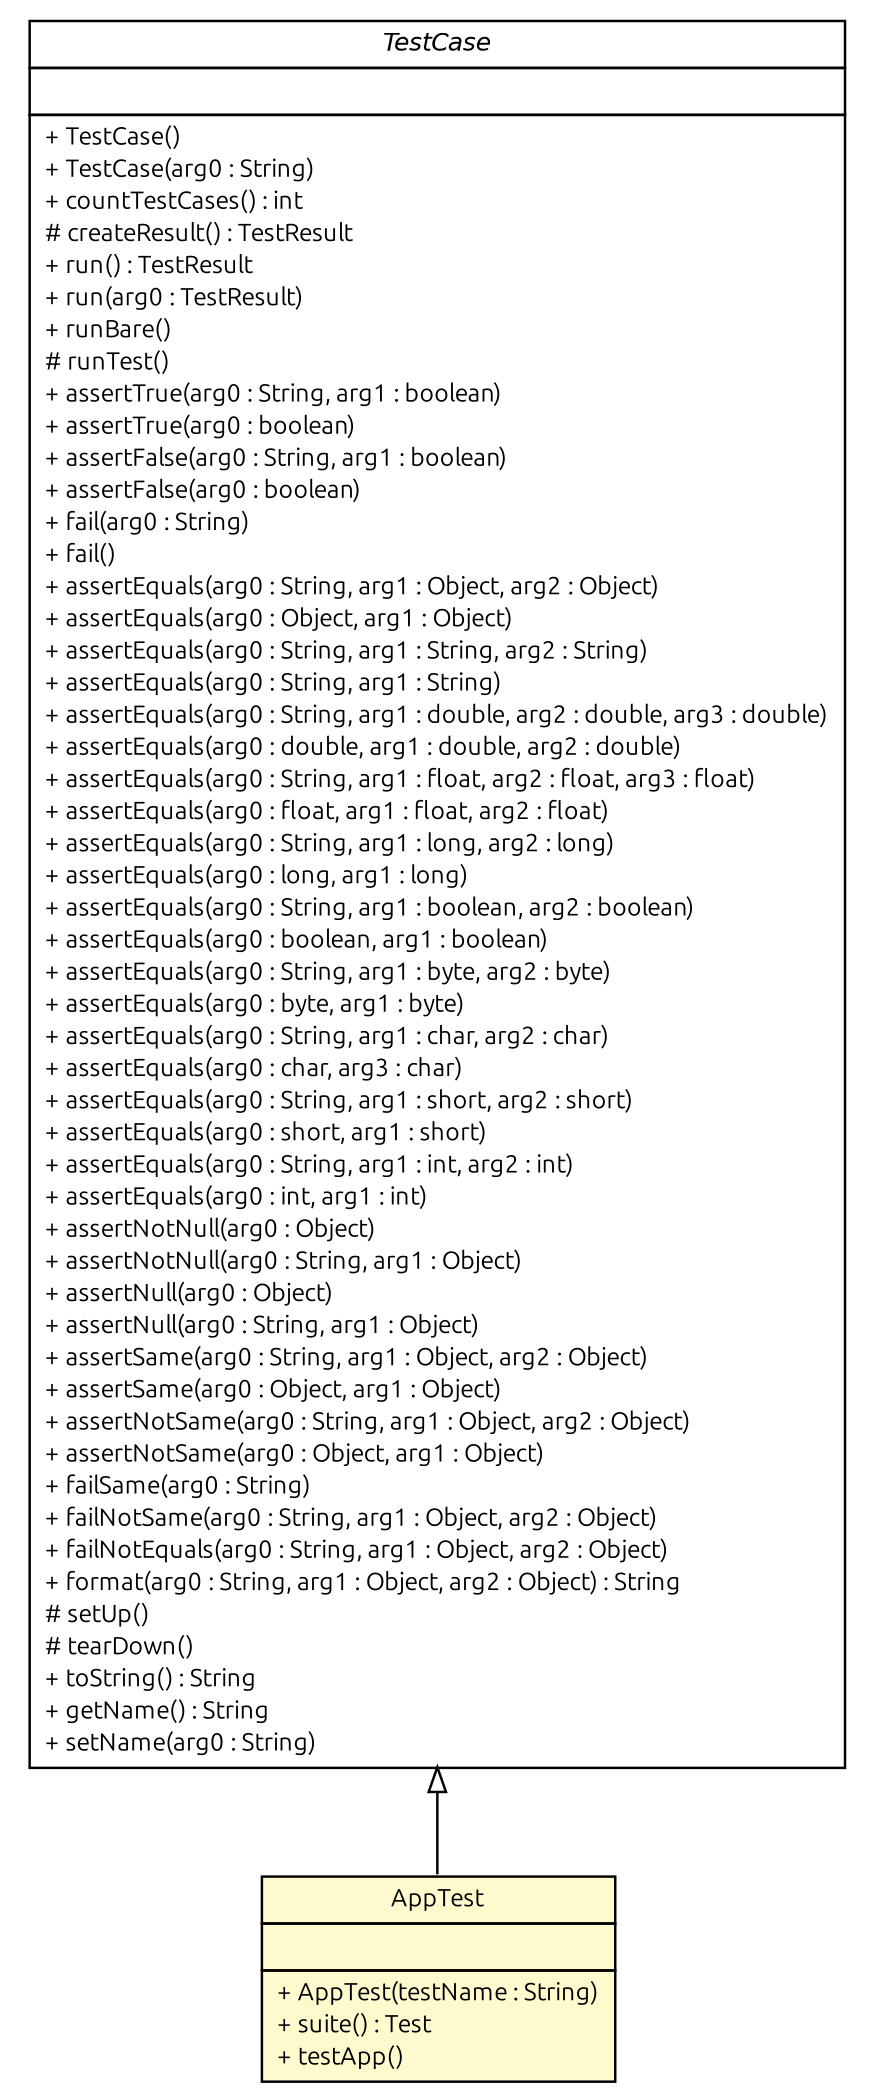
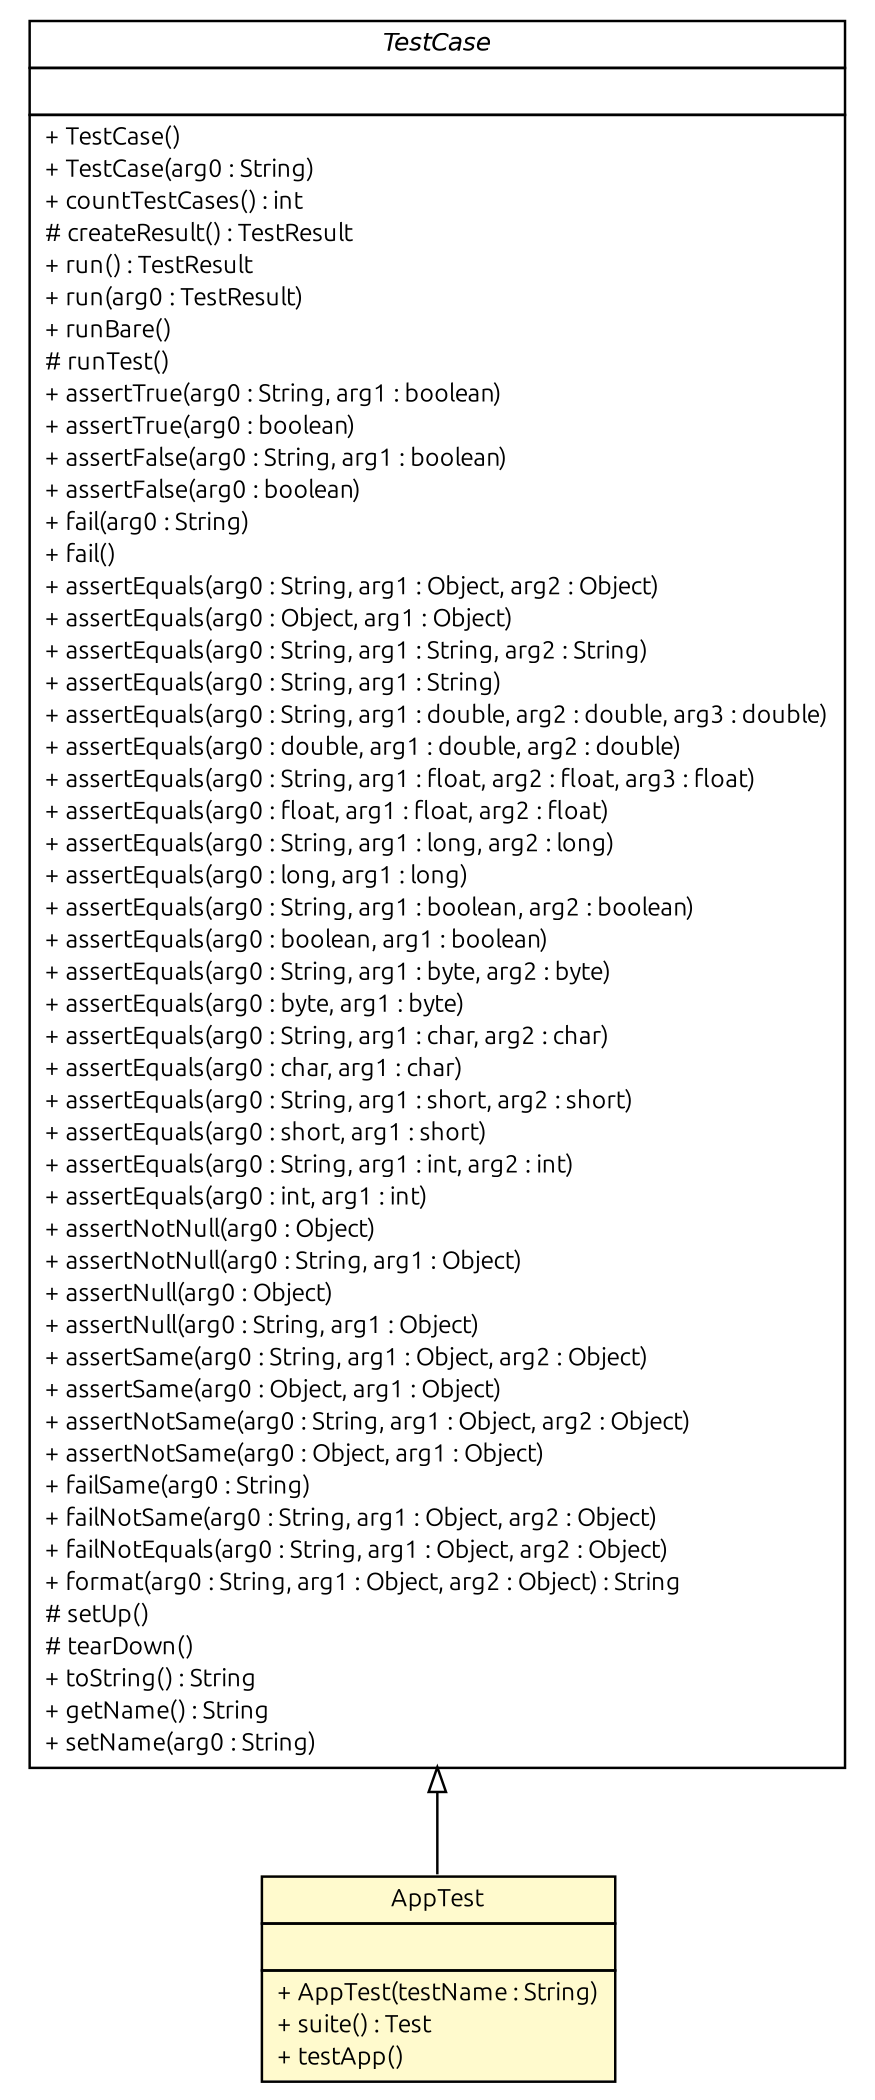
node "TestCase": text "+ assertEquals(arg0 : char, arg3 : char)" -> "+ assertEquals(arg0 : char, arg1 : char)"
